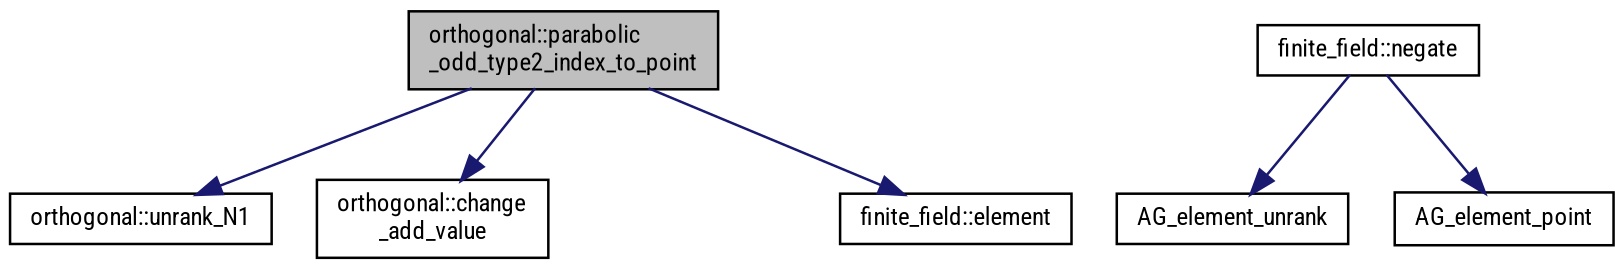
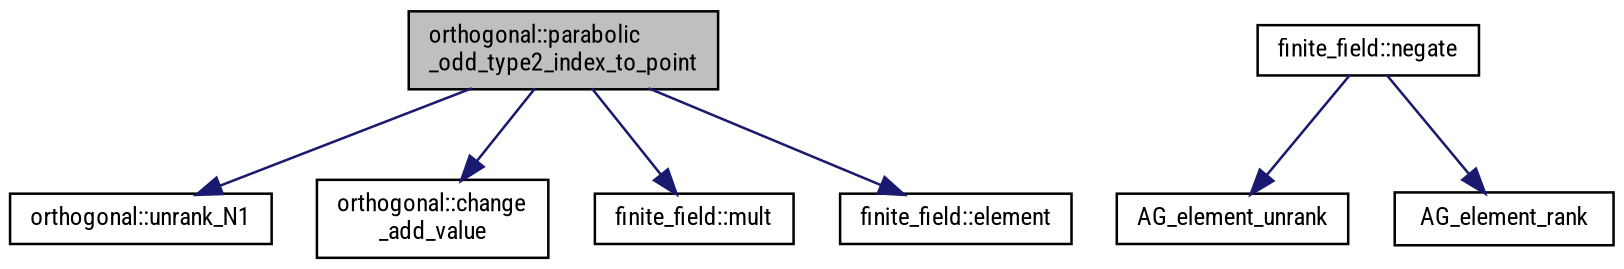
node "finite_field::mult": added
node "AG_element_point": label "AG_element_point" -> "AG_element_rank"
